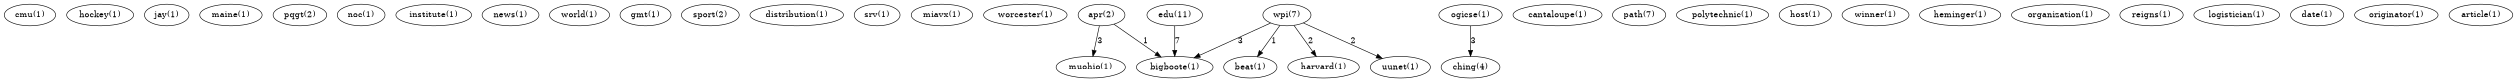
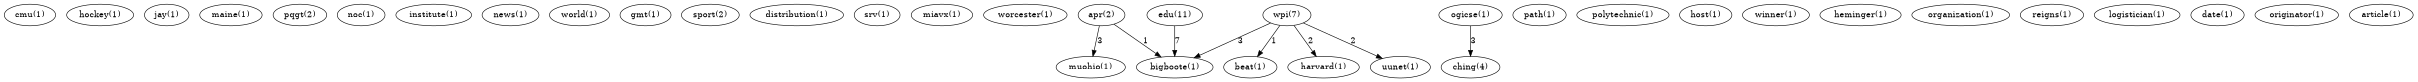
node "cantaloupe(1)": removed
node "path(7)": label "path(7)" -> "path(1)"
